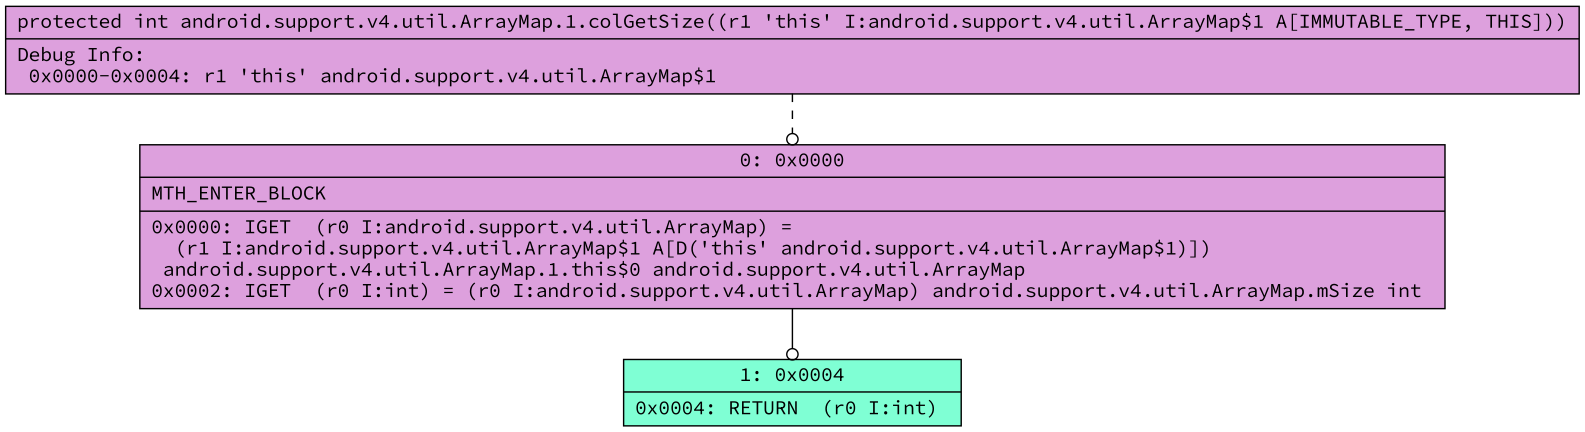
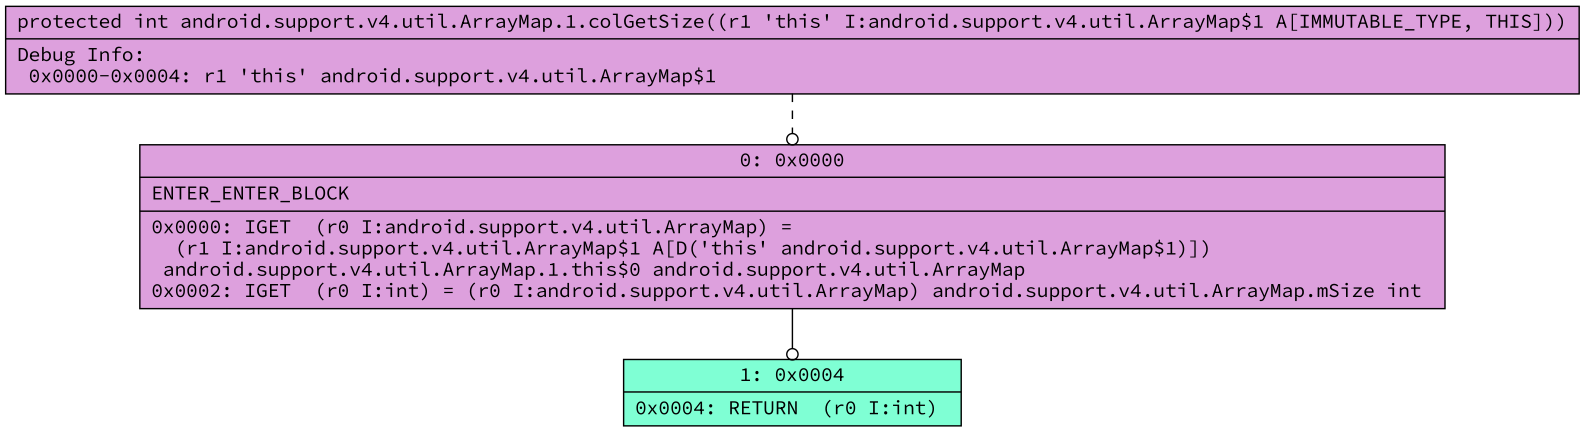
node "0: 0x0000": text "MTH_ENTER_BLOCK" -> "ENTER_ENTER_BLOCK"
